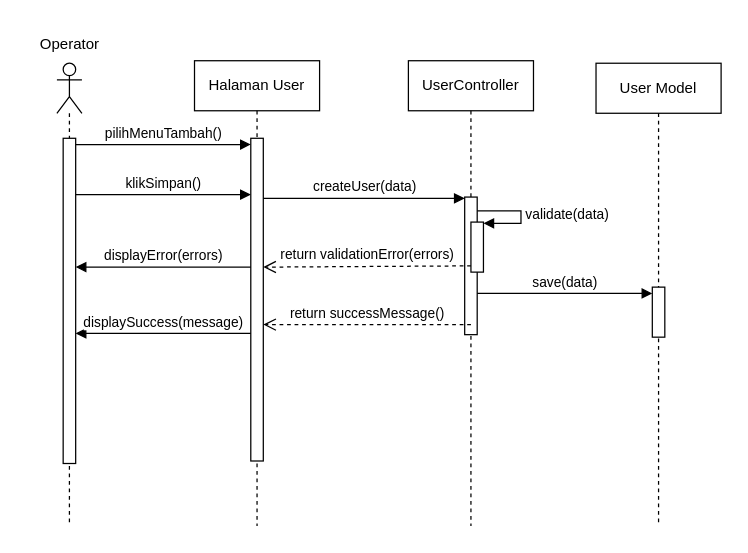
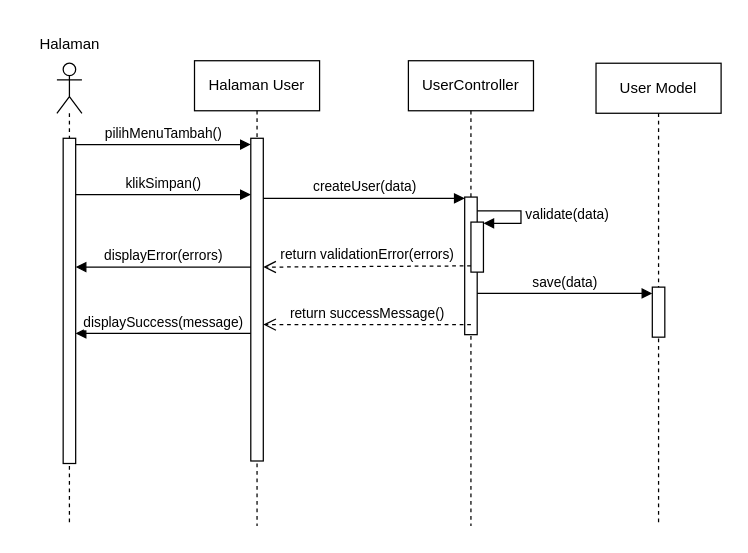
node "Operator": label "Operator" -> "Halaman"
